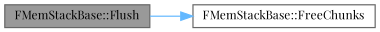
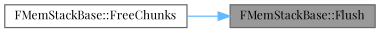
edge "FMemStackBase::Flush" -> "FMemStackBase::FreeChunks": reversed
